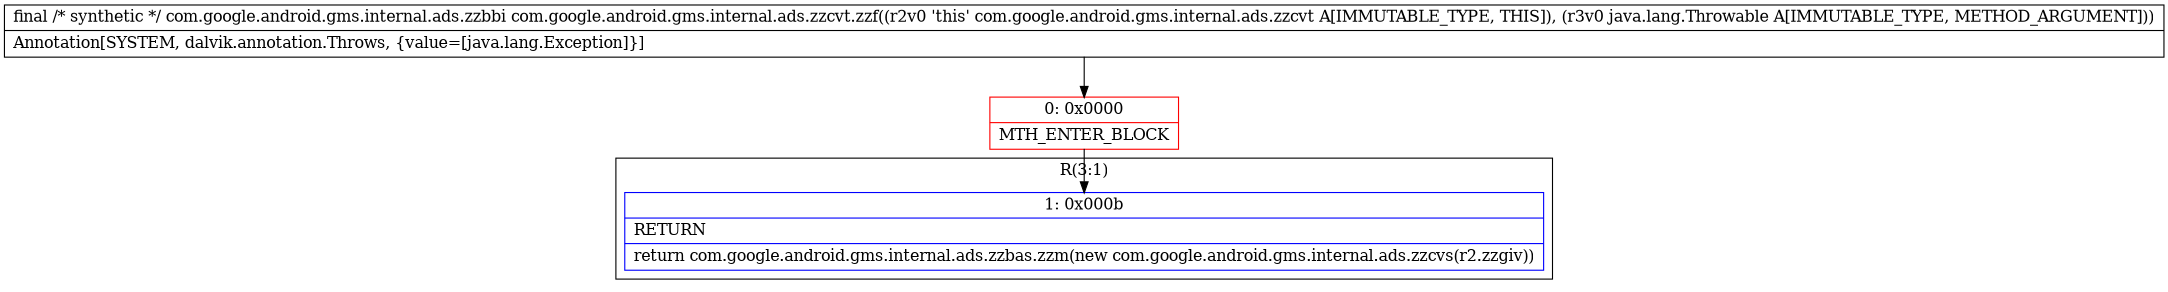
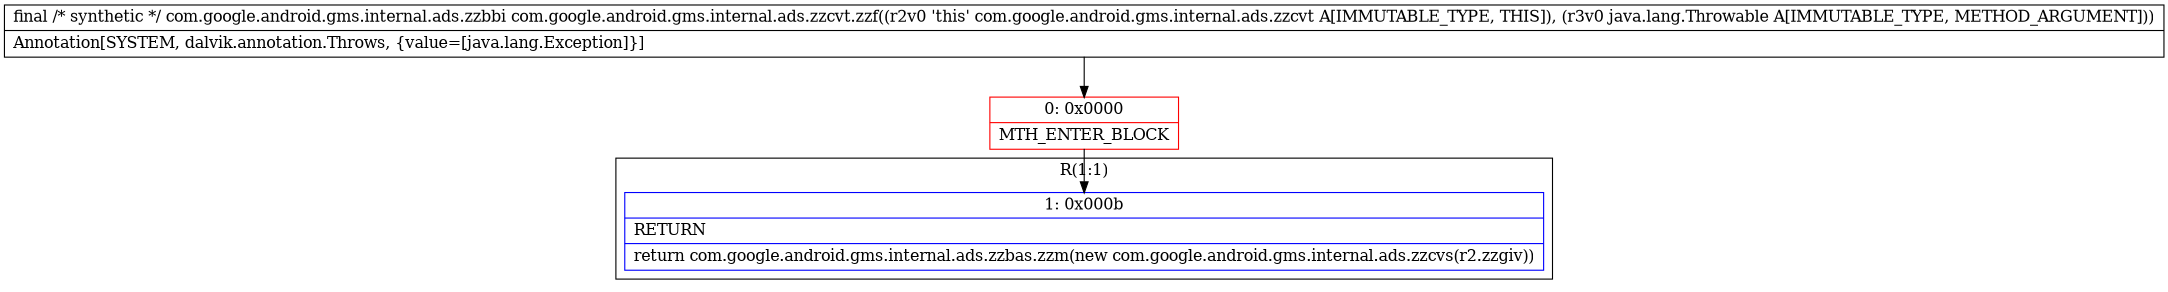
cluster "R(3:1)": label "R(3:1)" -> "R(1:1)"
